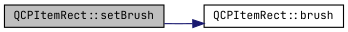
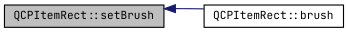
edge "QCPItemRect::setBrush" -> "QCPItemRect::brush": reversed
